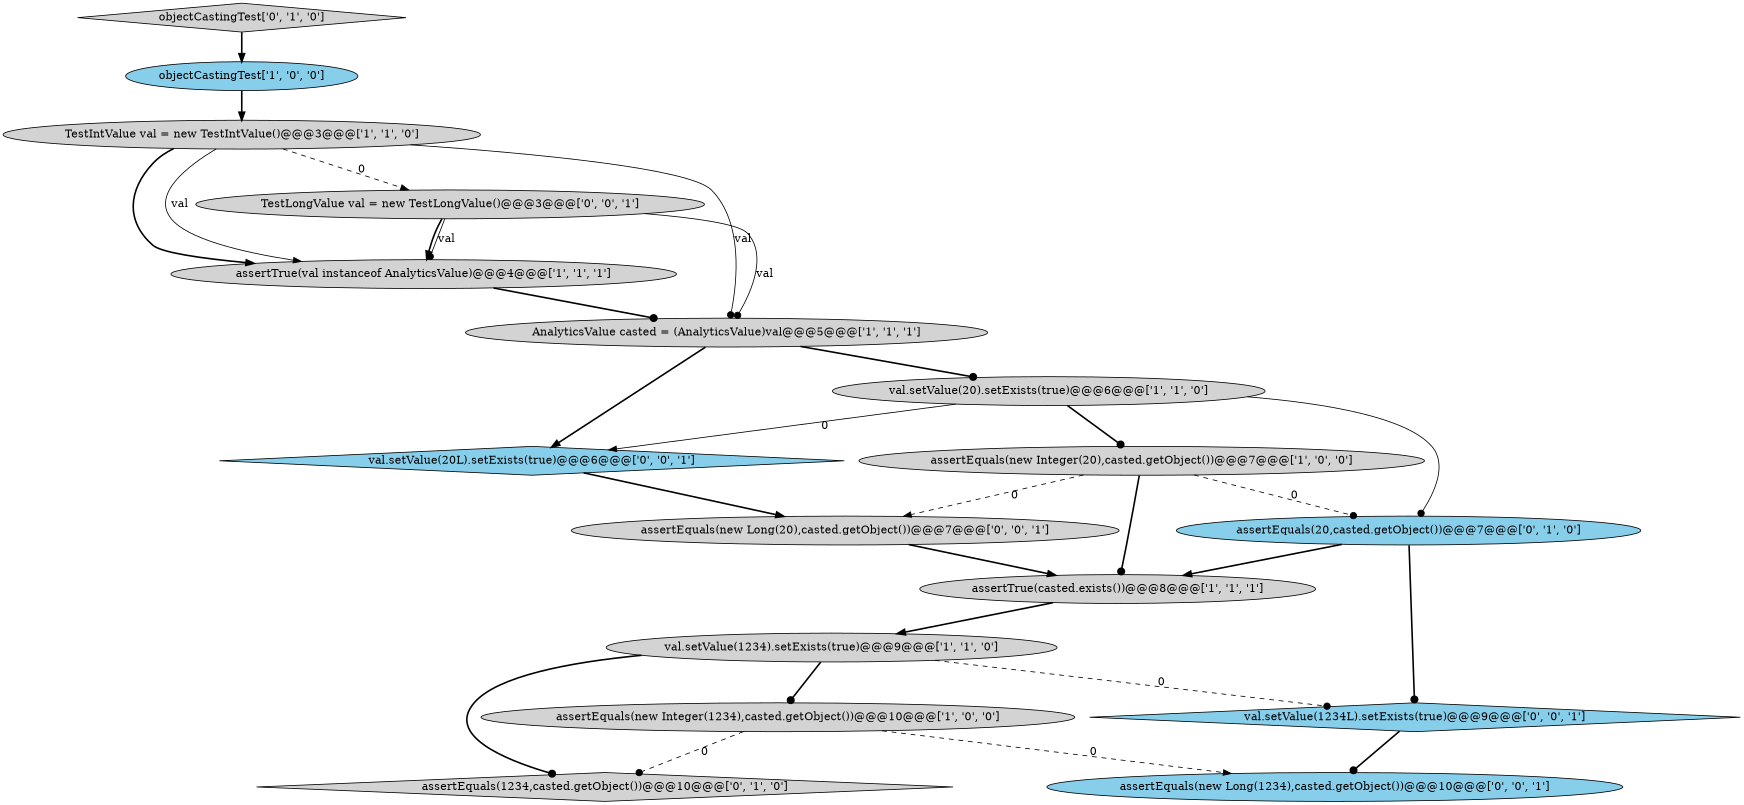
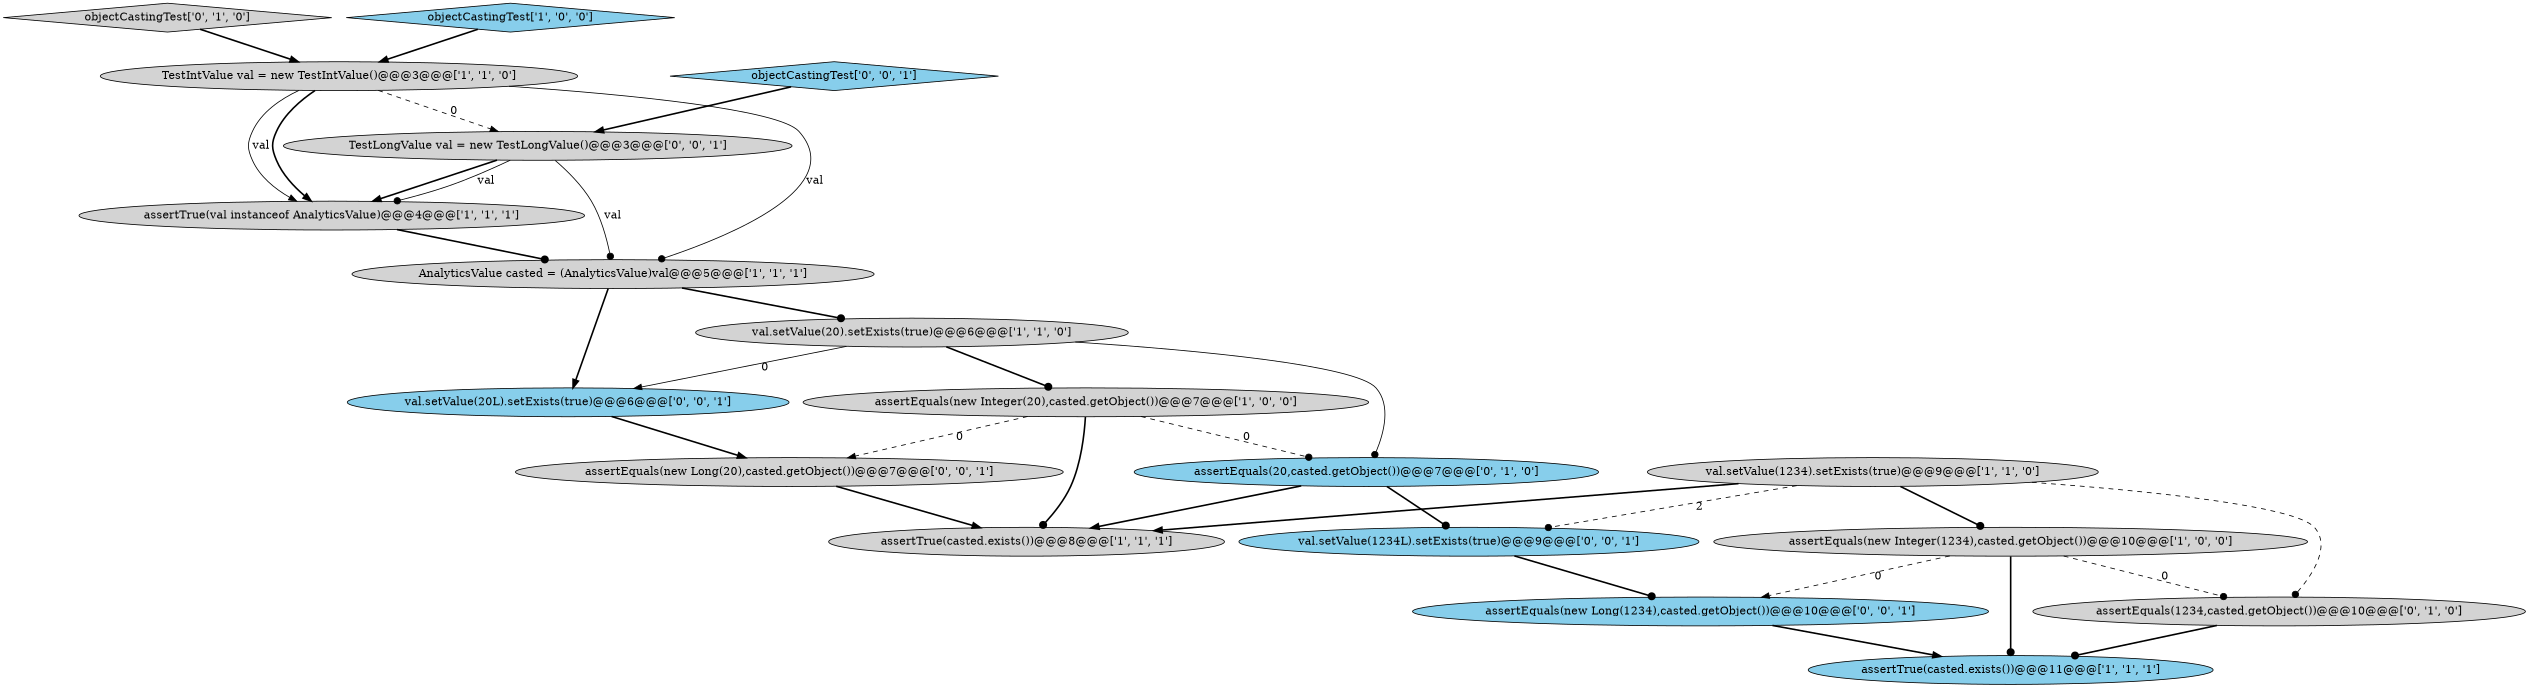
edge "objectCastingTest['0', '1', '0']" -> "objectCastingTest['1', '0', '0']": now "objectCastingTest['0', '1', '0']" -> "TestIntValue val = new TestIntValue()@@@3@@@['1', '1', '0']"
node "objectCastingTest['1', '0', '0']": shape ellipse -> diamond
node "objectCastingTest['0', '0', '1']": added
node "val.setValue(20L).setExists(true)@@@6@@@['0', '0', '1']": shape diamond -> ellipse
edge "assertTrue(casted.exists())@@@8@@@['1', '1', '1']" -> "val.setValue(1234).setExists(true)@@@9@@@['1', '1', '0']": reversed
node "assertTrue(casted.exists())@@@11@@@['1', '1', '1']": added
edge "val.setValue(1234).setExists(true)@@@9@@@['1', '1', '0']" -> "val.setValue(1234L).setExists(true)@@@9@@@['0', '0', '1']": label "0" -> "2"
edge "val.setValue(1234).setExists(true)@@@9@@@['1', '1', '0']" -> "assertEquals(1234,casted.getObject())@@@10@@@['0', '1', '0']": style bold -> dashed
node "val.setValue(1234L).setExists(true)@@@9@@@['0', '0', '1']": shape diamond -> ellipse
node "assertEquals(1234,casted.getObject())@@@10@@@['0', '1', '0']": shape diamond -> ellipse
